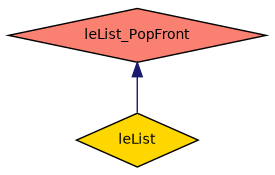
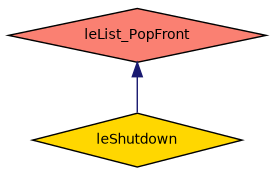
node "leList": label "leList" -> "leShutdown"
